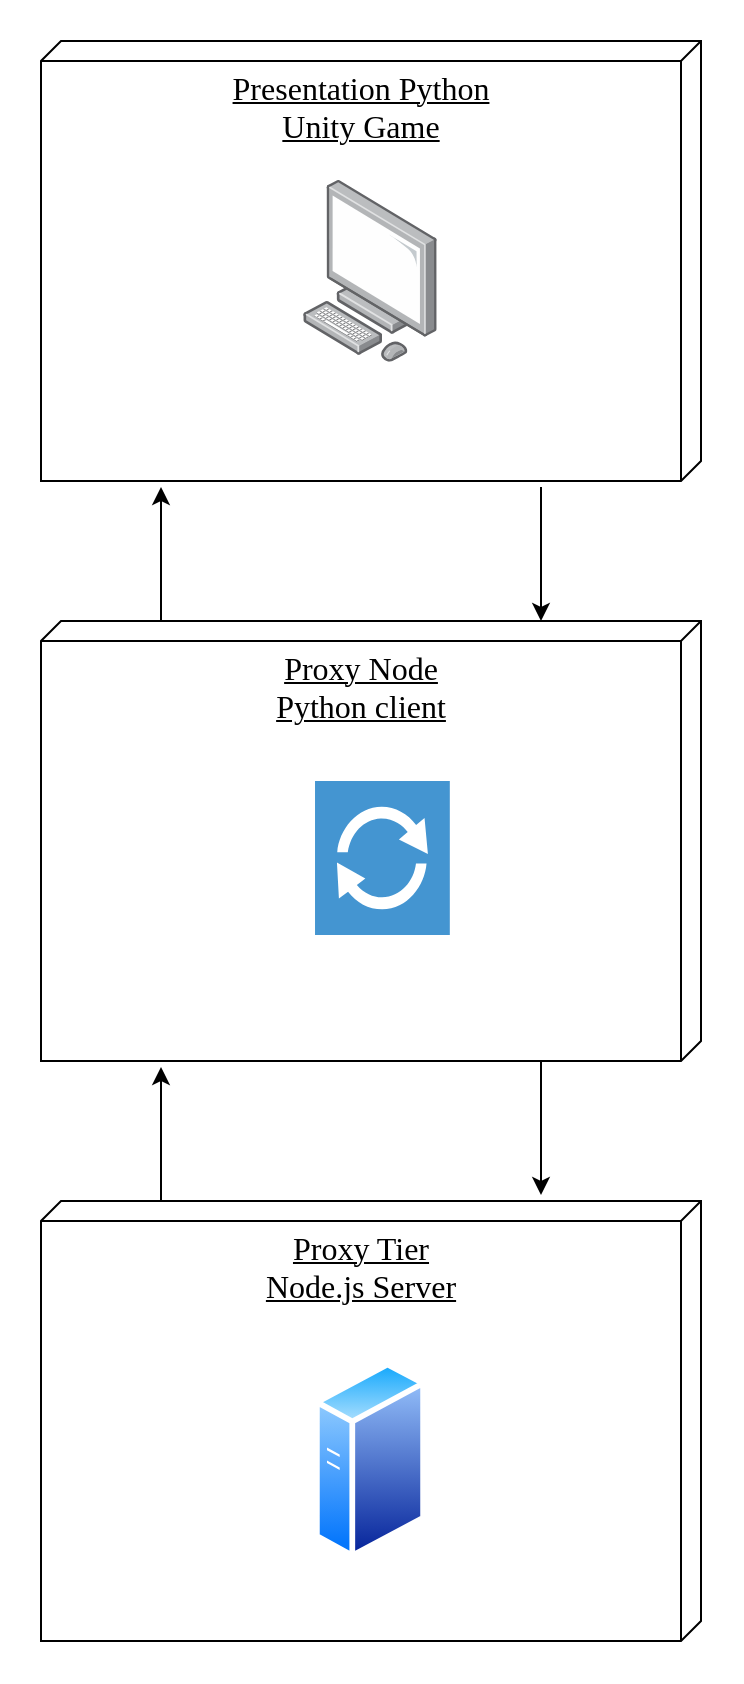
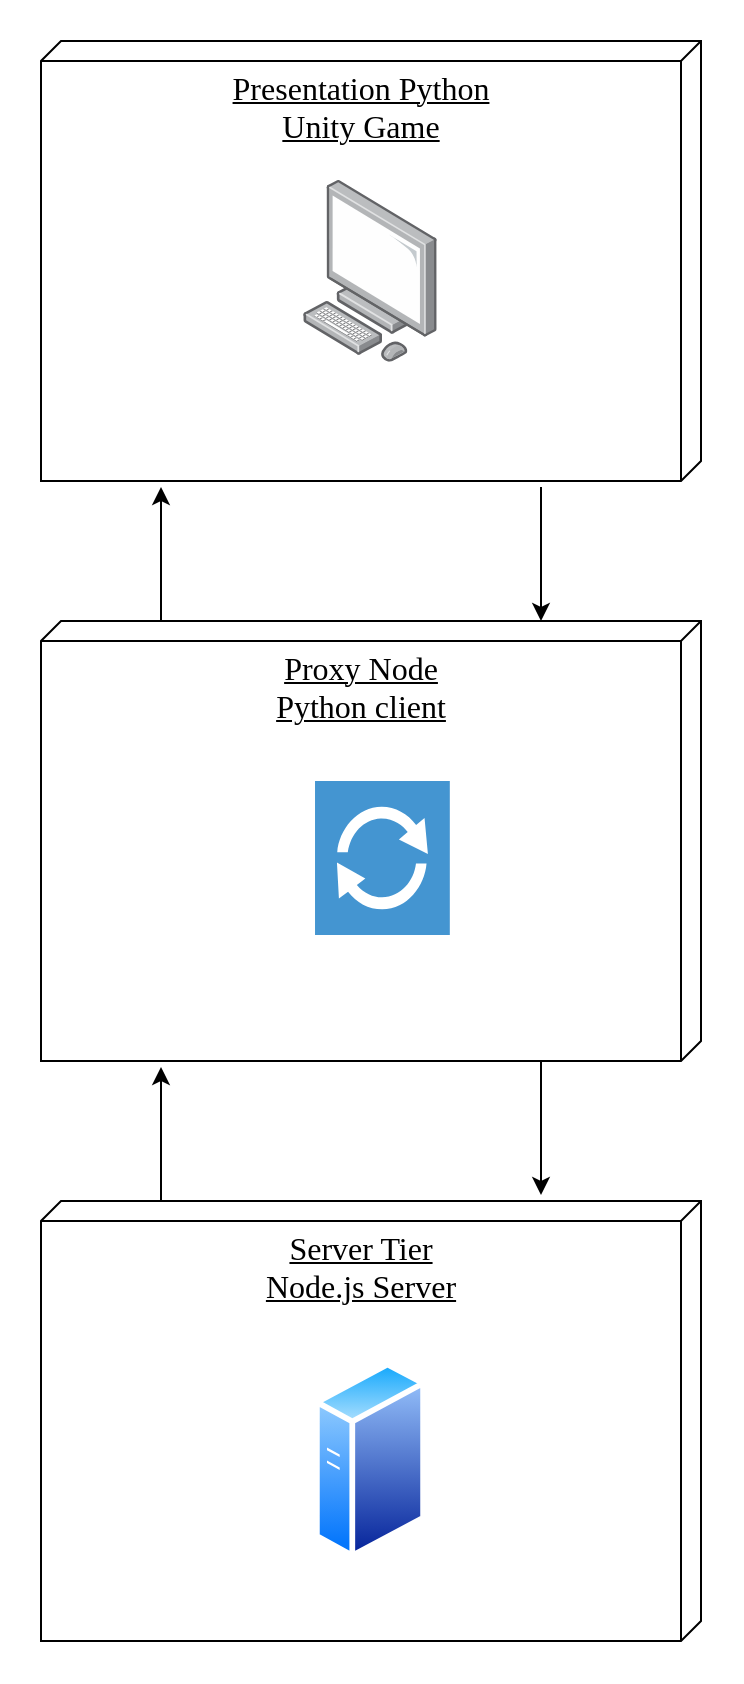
node "Proxy Tier Node.js Server": label "Proxy Tier Node.js Server" -> "Server Tier Node.js Server"
